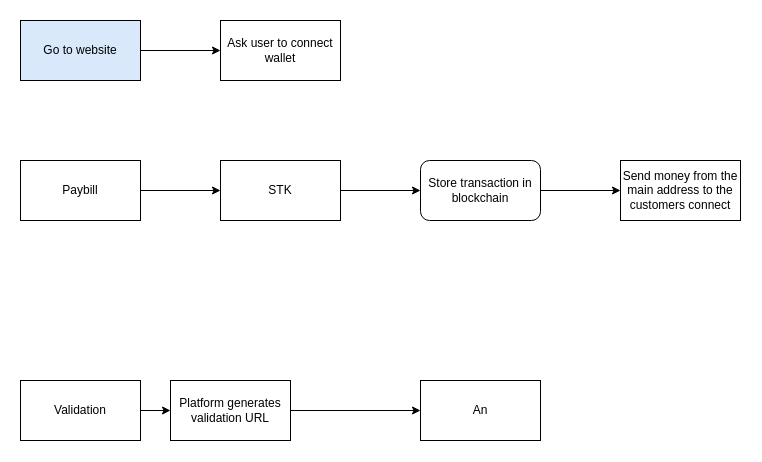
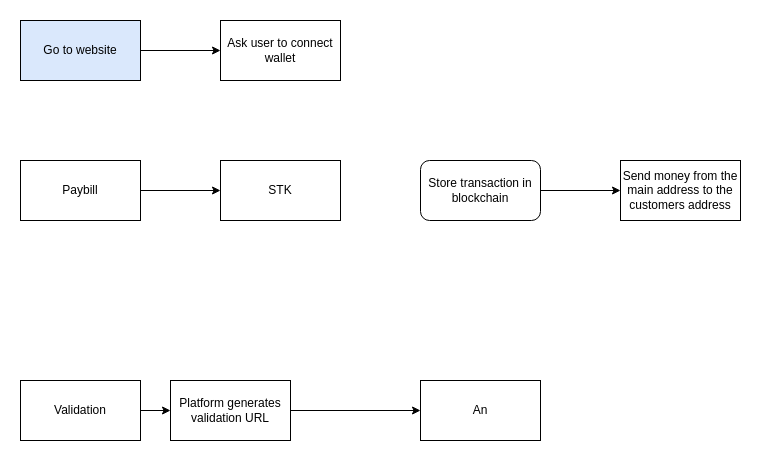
edge "STK" -> "Store transaction in blockchain": removed
node "Send money from the main address to the customers connect": label "Send money from the main address to the customers connect" -> "Send money from the main address to the customers address"
